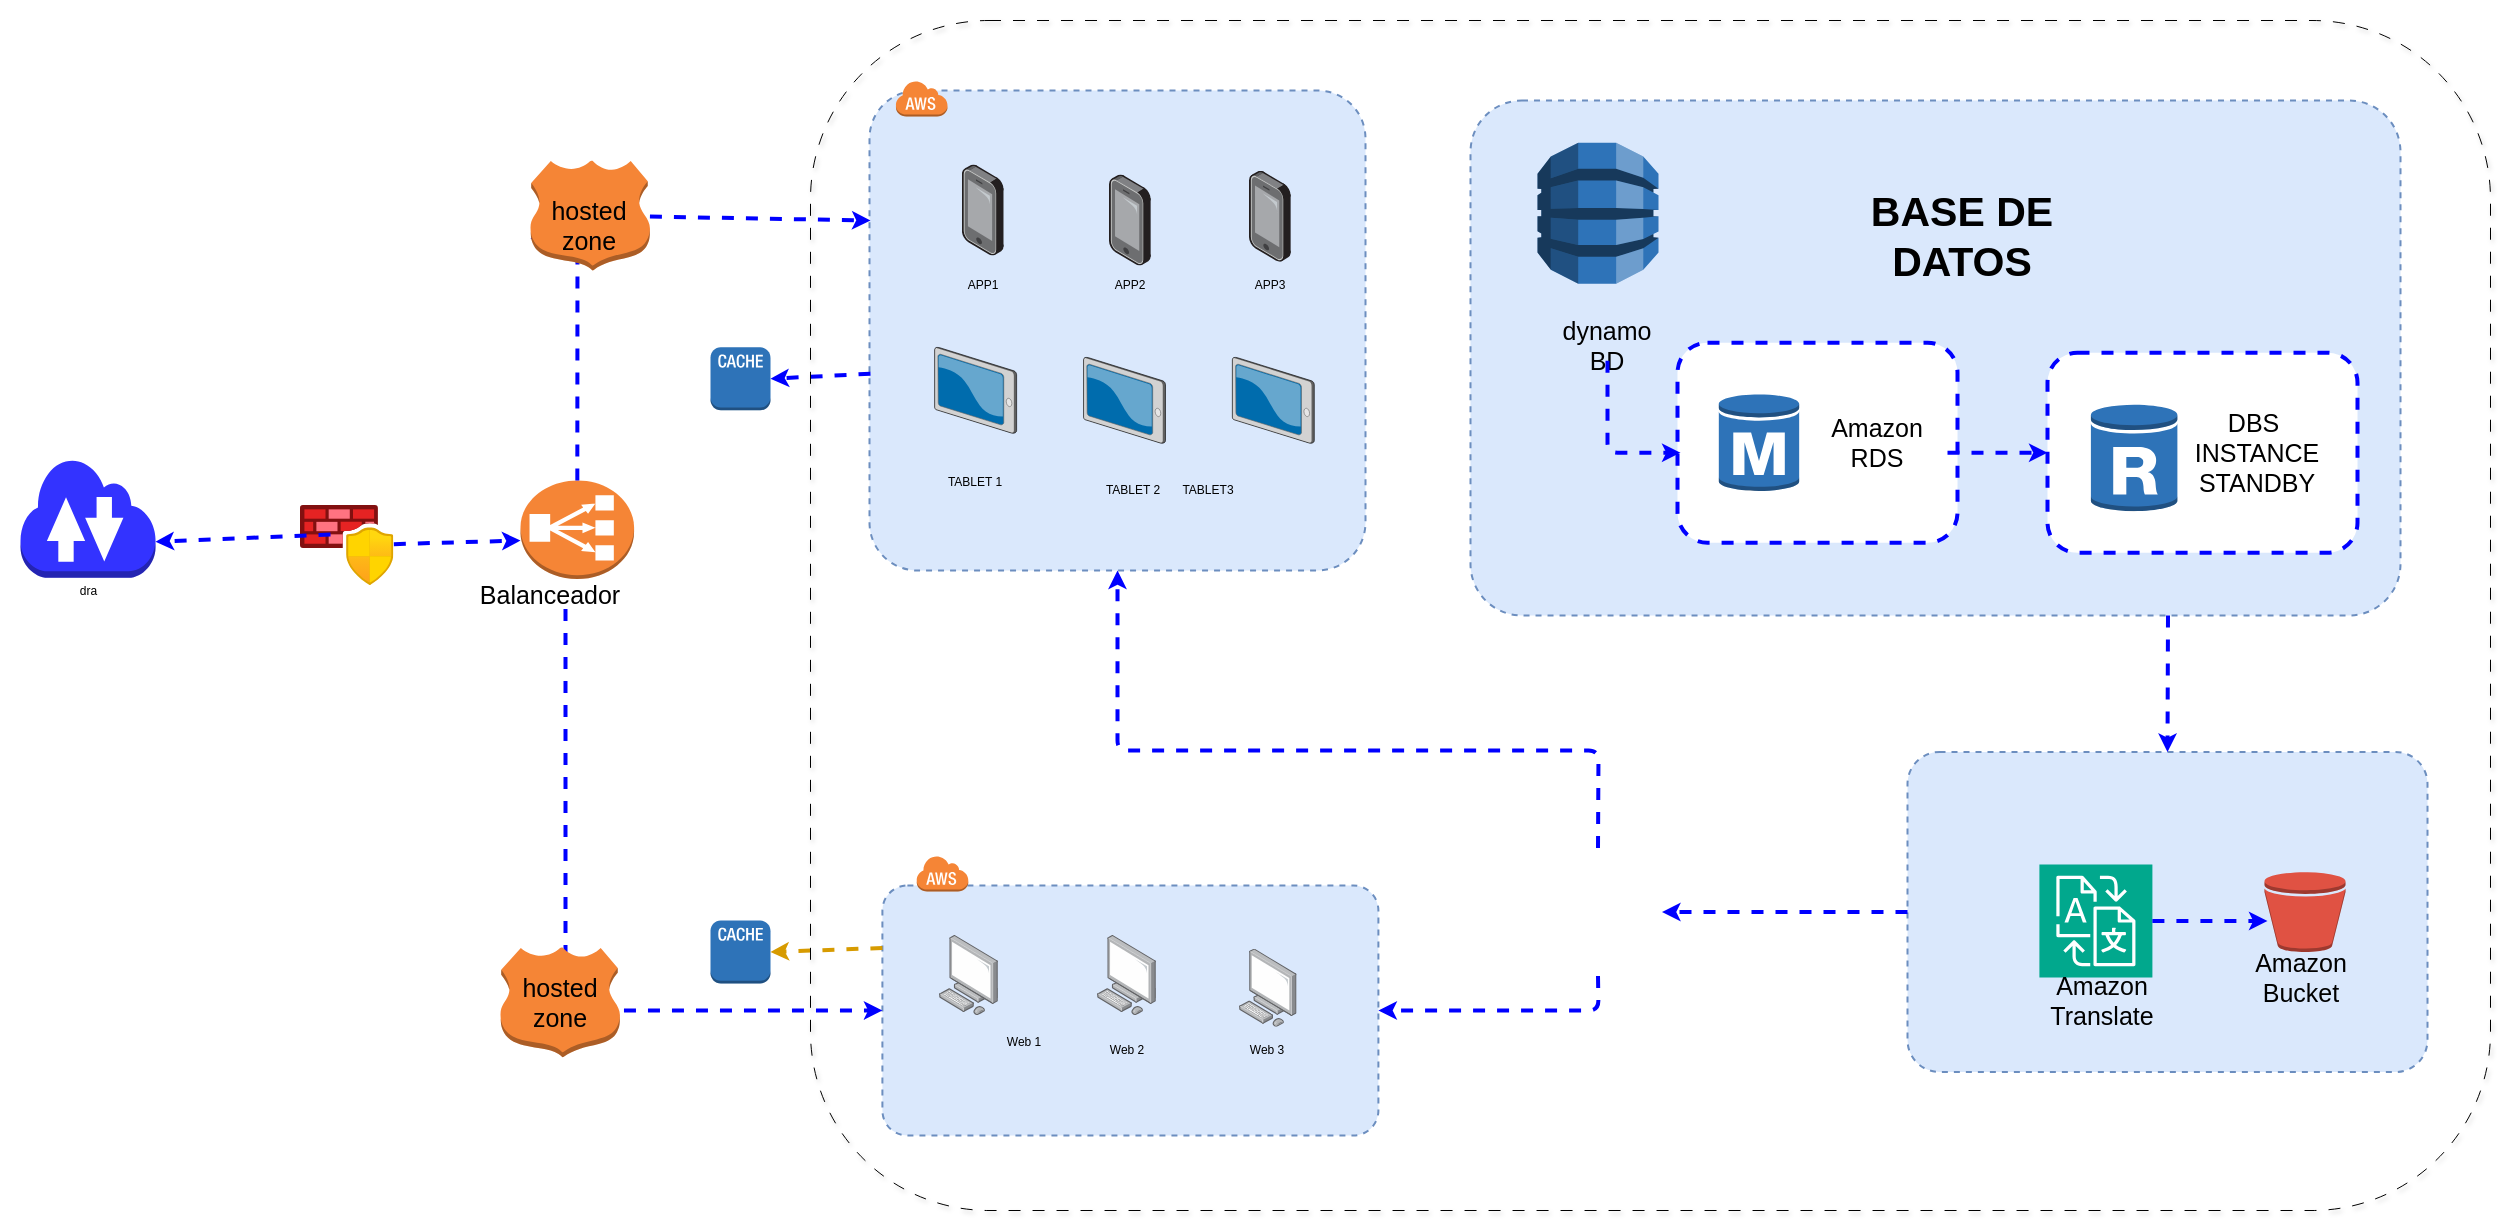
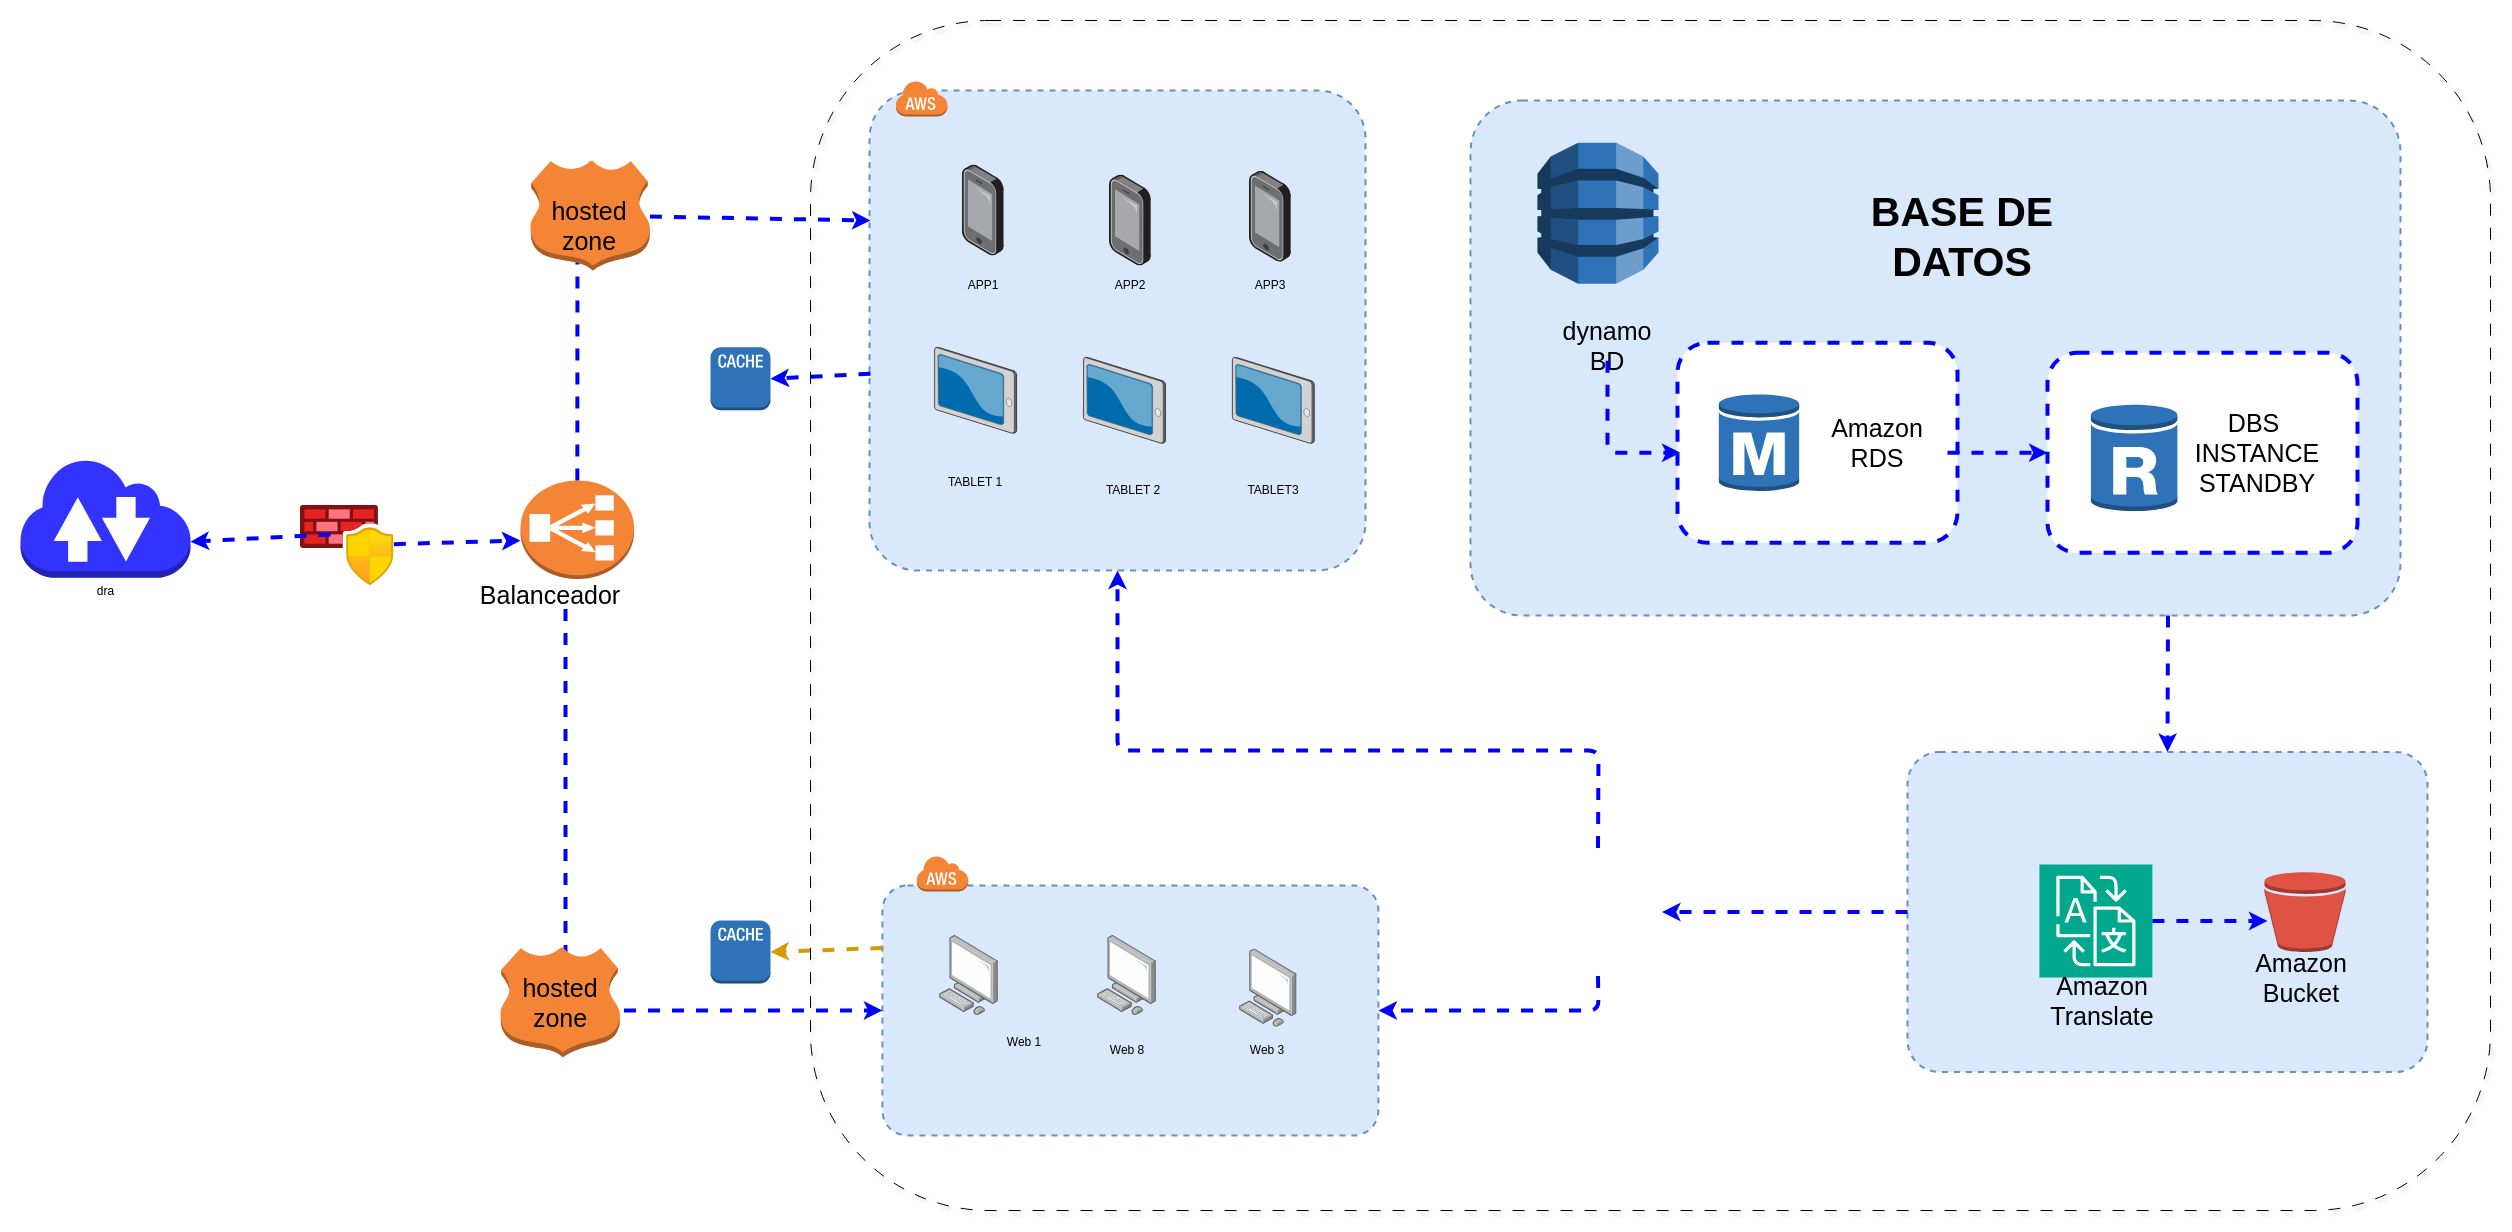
node "TABLET3": moved (1209, 491) -> (1274, 491)
node "dra": size 135x120 -> 170x120
node "Web 2": label "Web 2" -> "Web 8"
